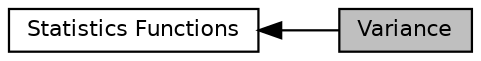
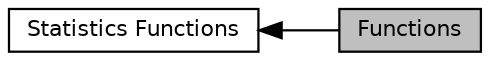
node "Variance": label "Variance" -> "Functions"
